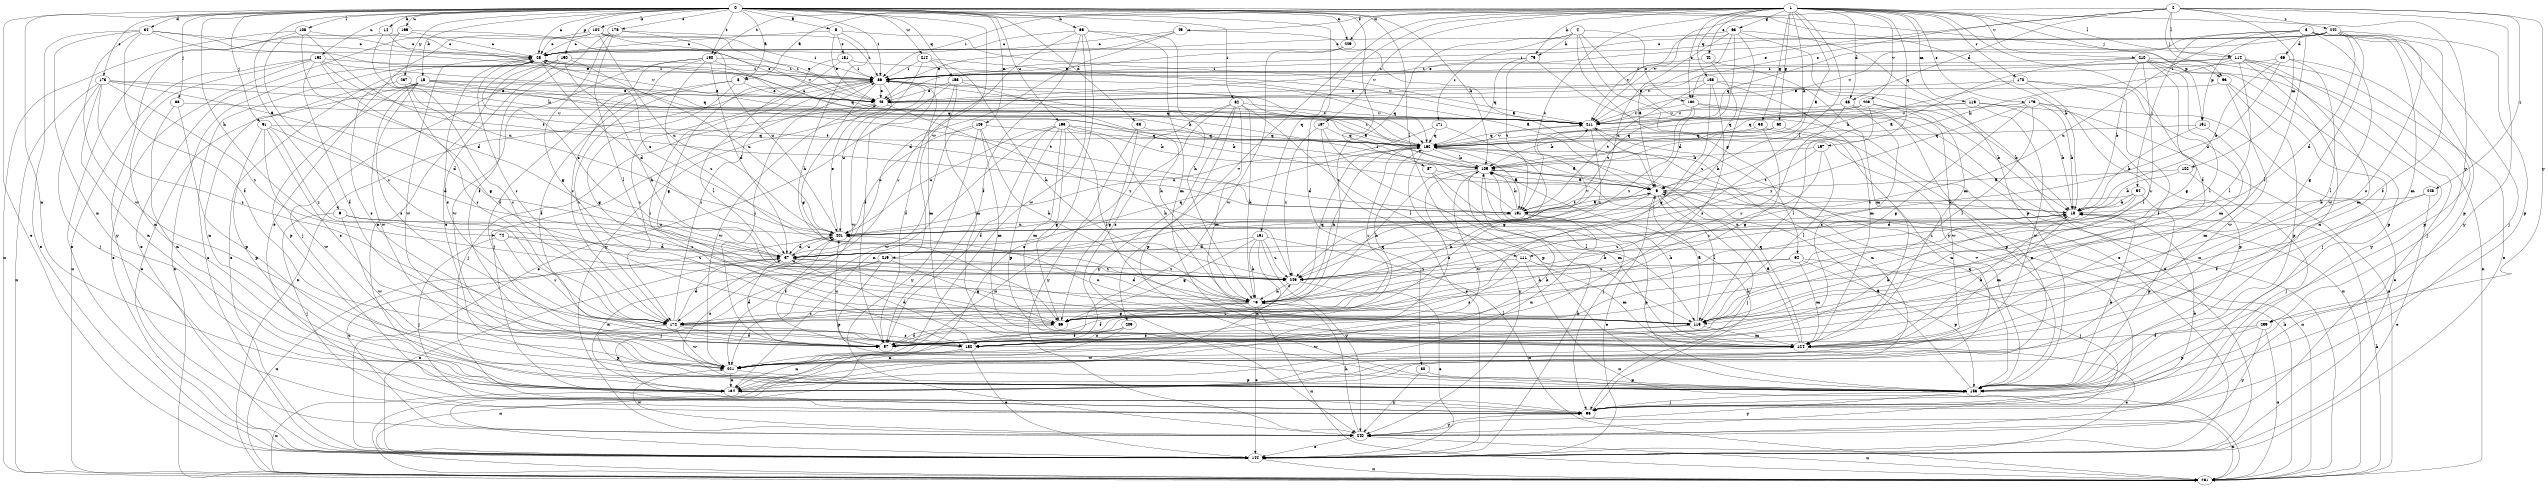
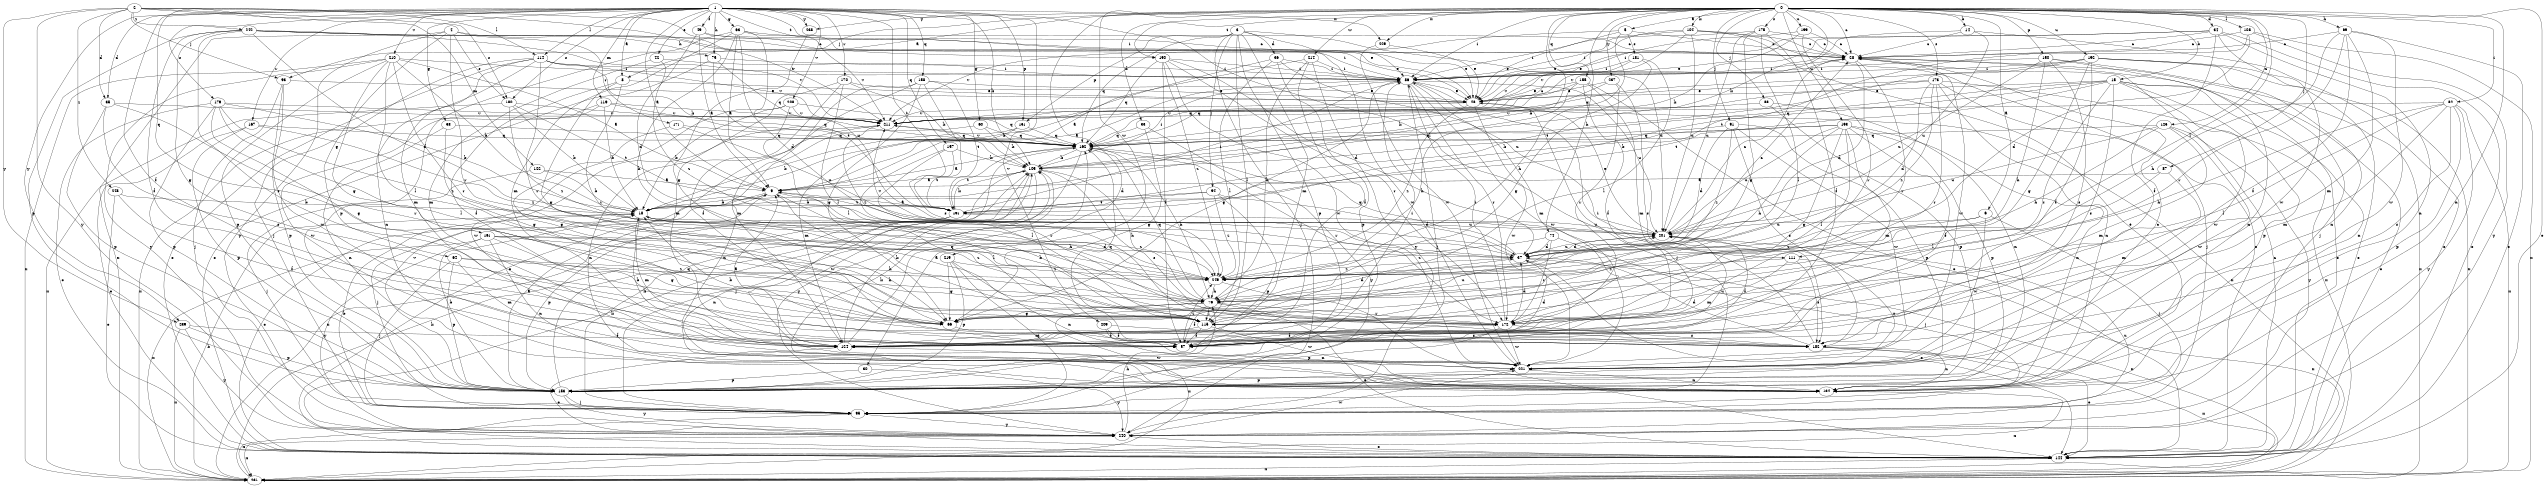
node "238": added
edge "114" -> "115": label "l" -> "r"
edge "125" -> "76": now "125" -> "249"
